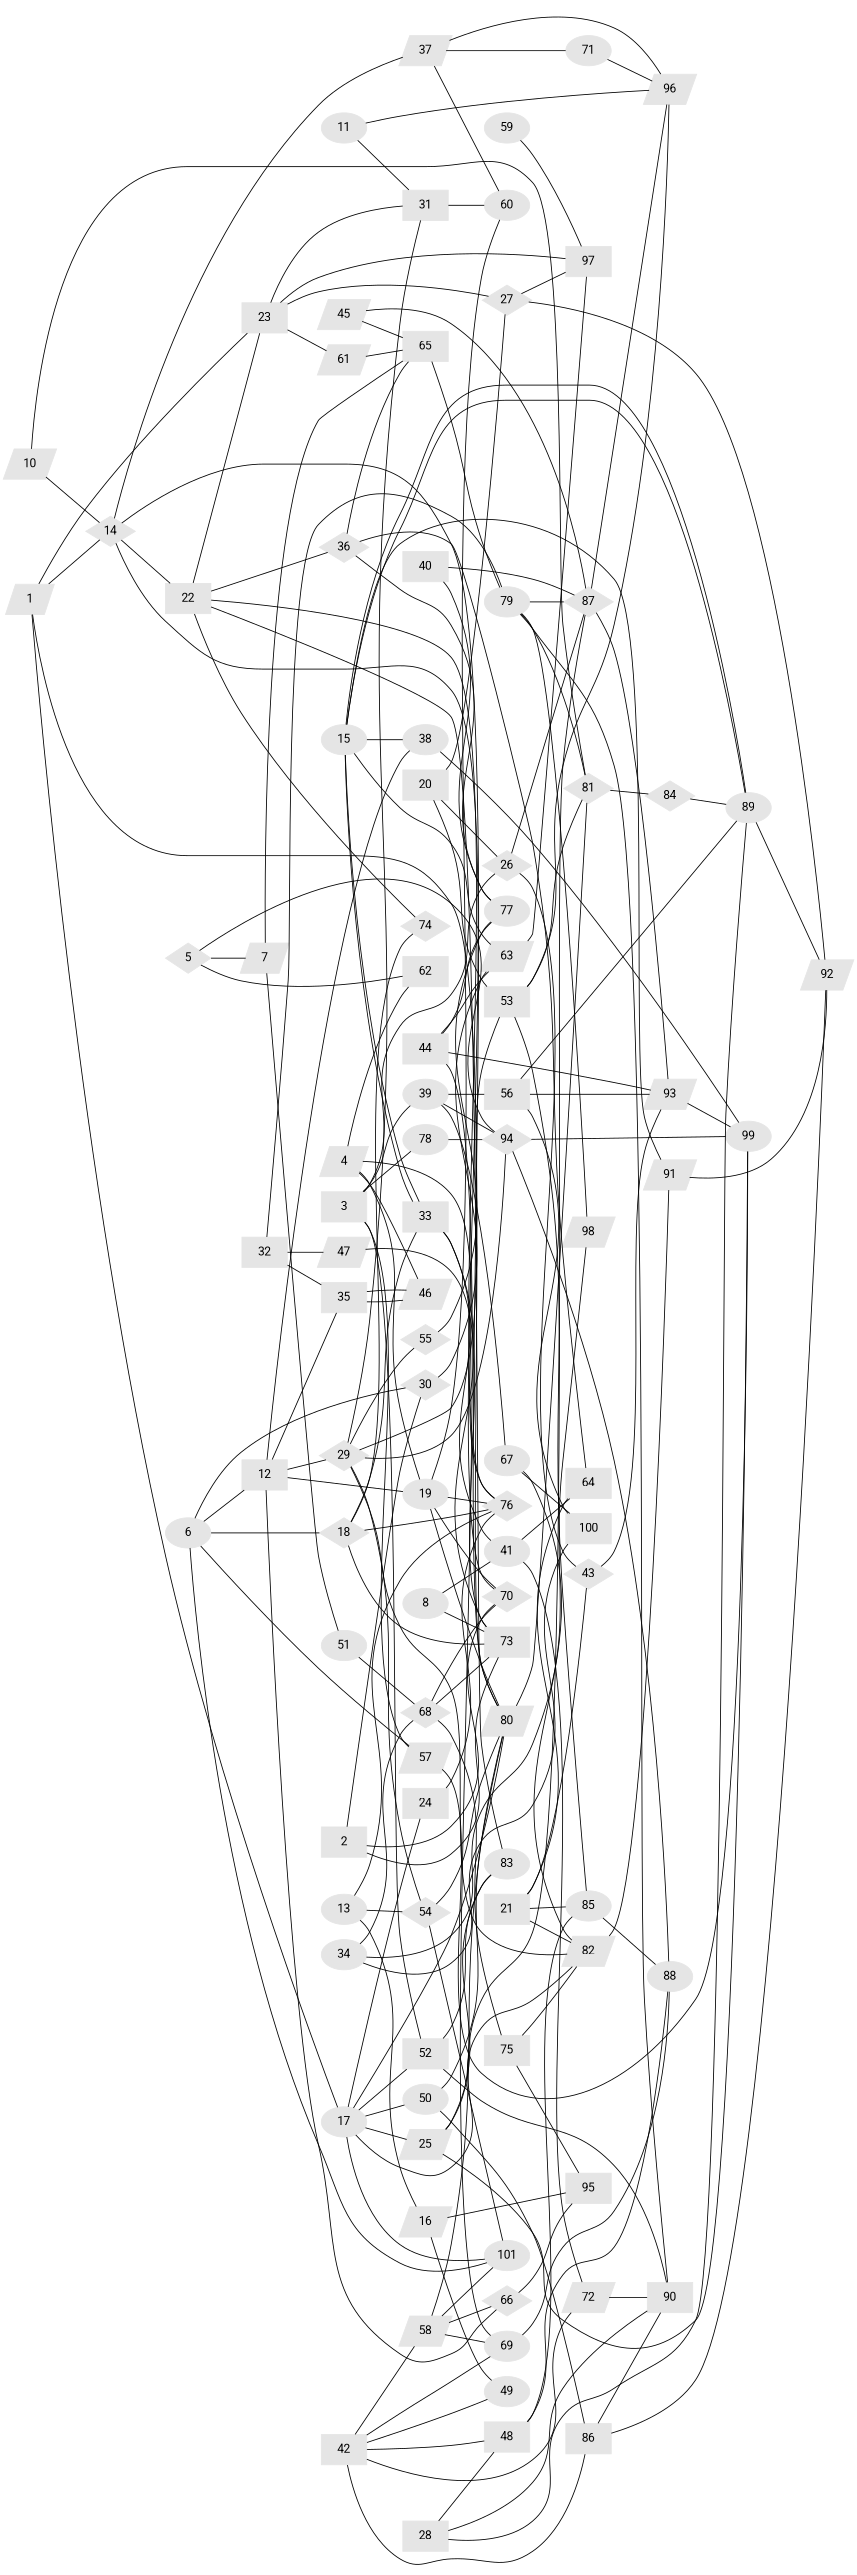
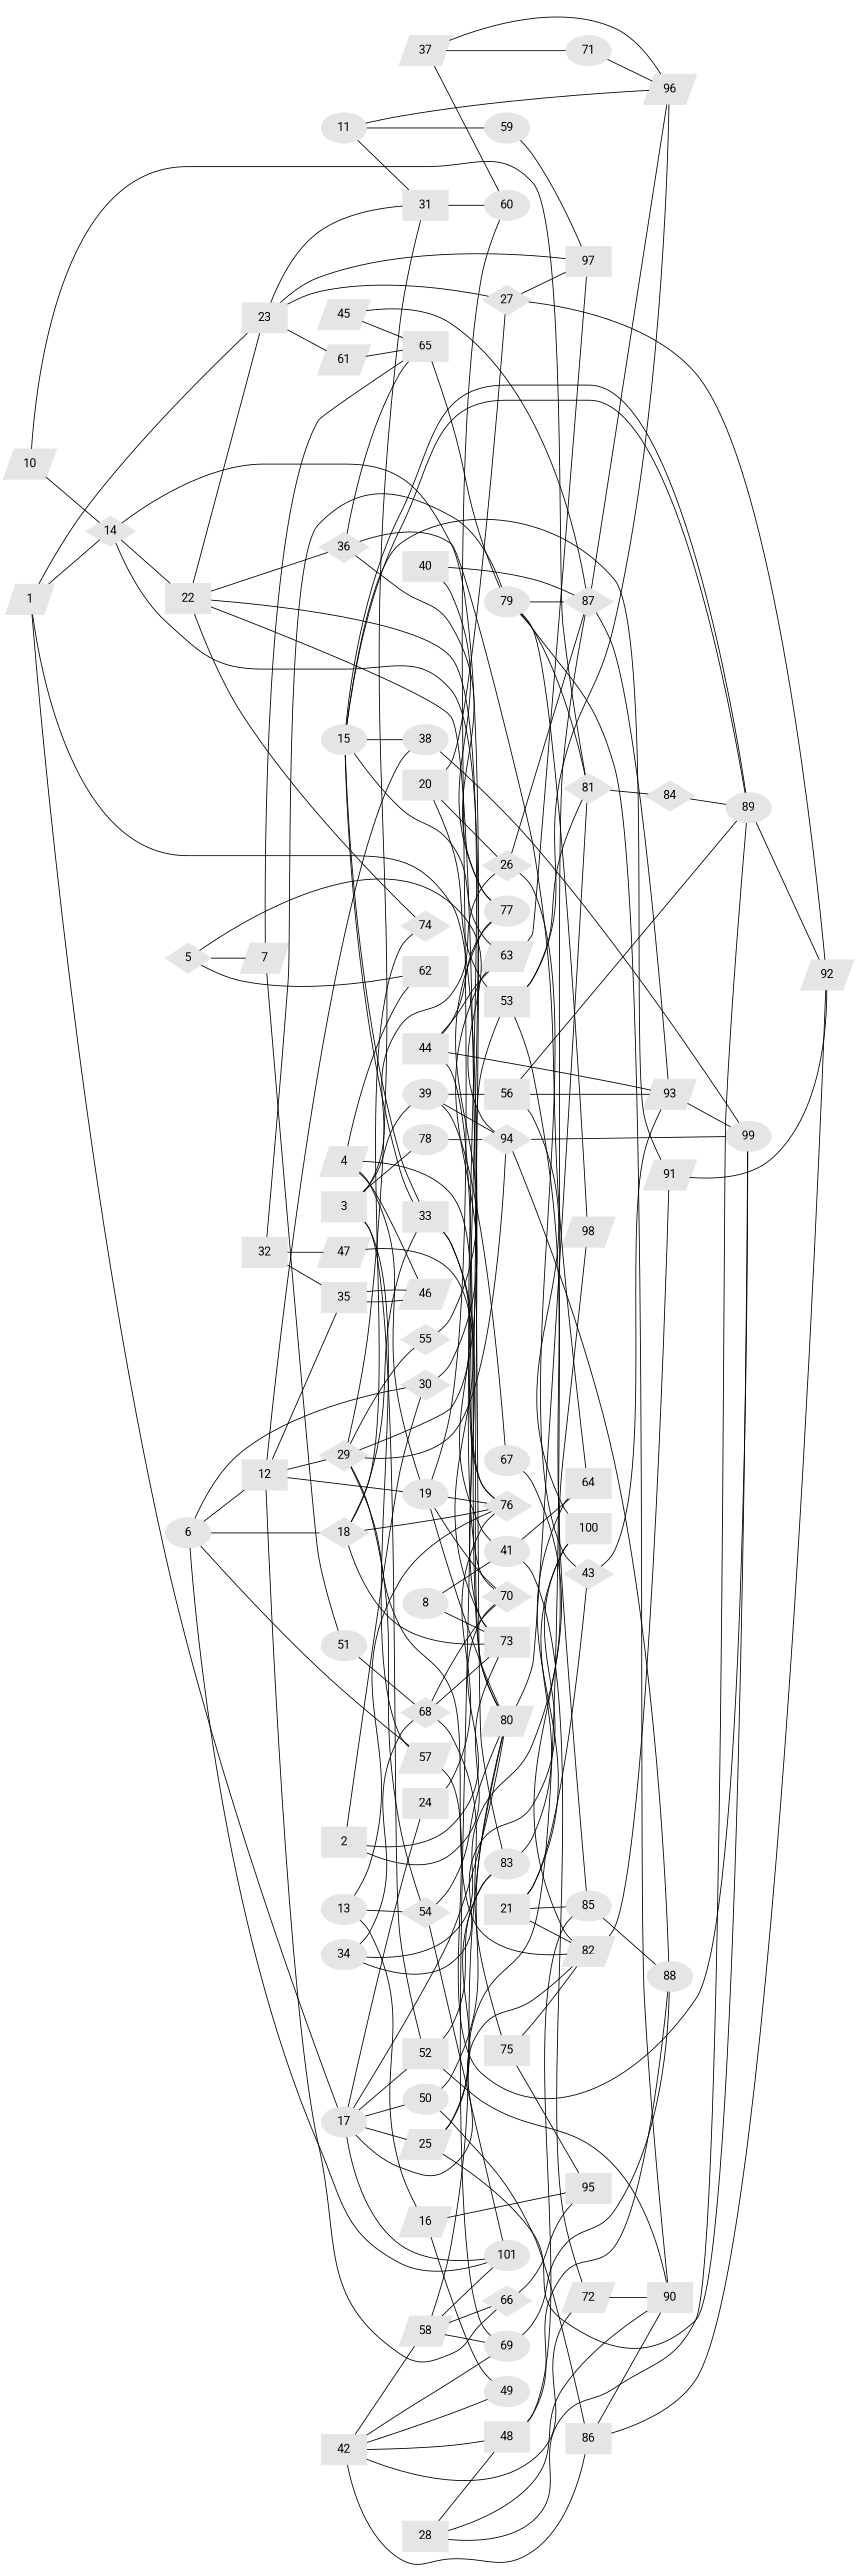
edge "11" -- "59": added
edge "37" -- "14": removed
edge "67" -- "100": now "83" -- "100"
